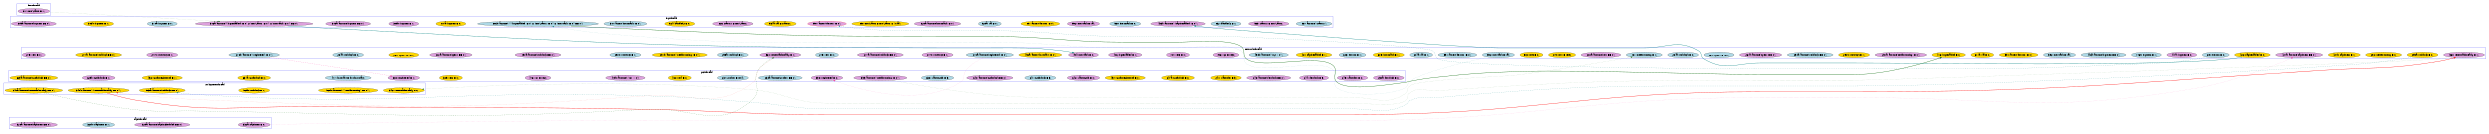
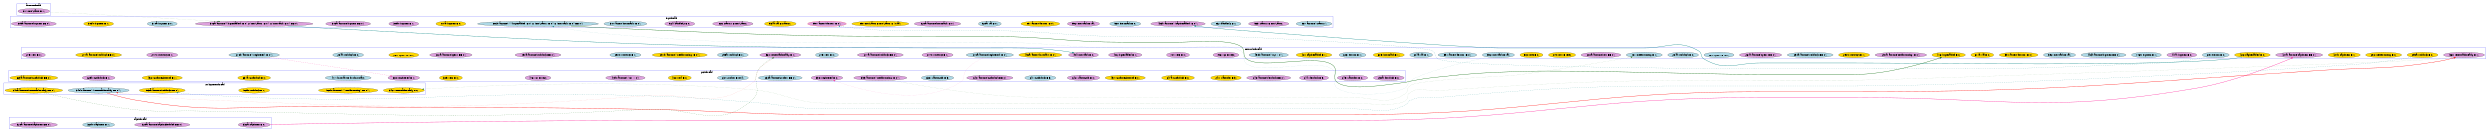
cluster "dev_thread": label "dev_thread" -> "assert_thread"
node "524: handled2 = 0;": fillcolor gold -> plum
node "340b: assume(!(reset_task_ready == 0));": fillcolor gold -> lightblue
edge "332a: napi_sem = 0;" -> "427a: assume(napi_sem == 0);": style dotted -> bold
